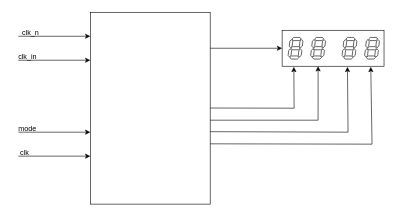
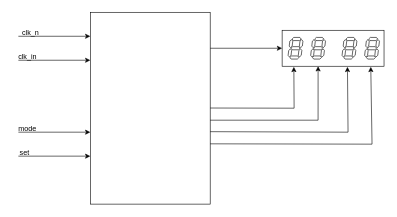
node "clk": label "clk" -> "set"
